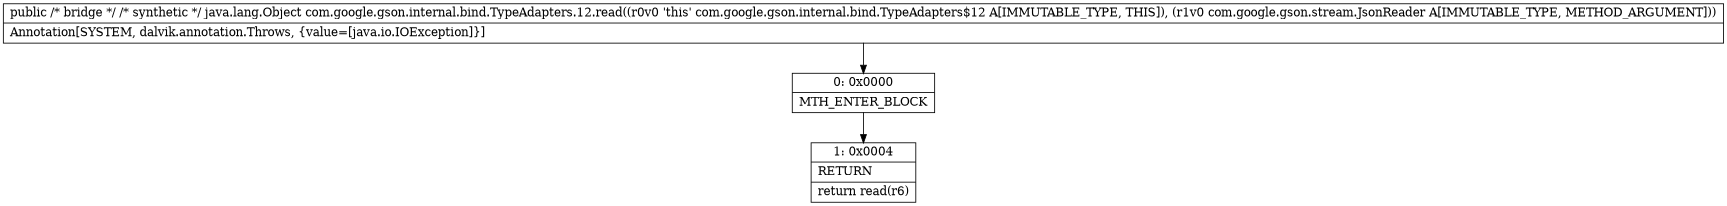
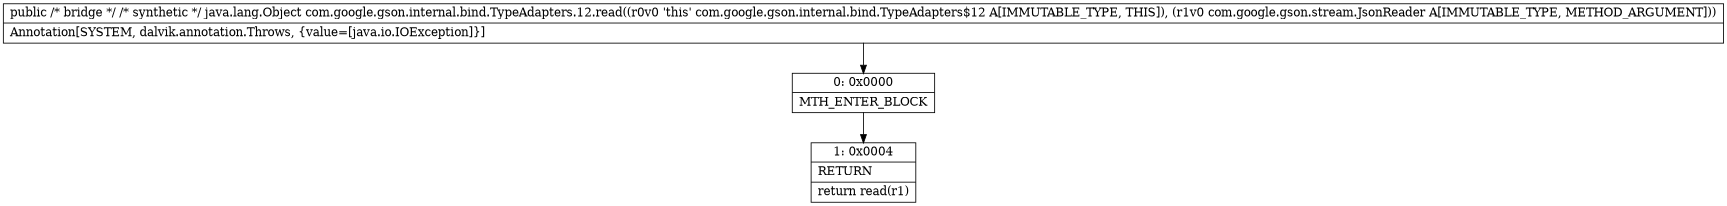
node "1: 0x0004": text "return read(r6)" -> "return read(r1)"
